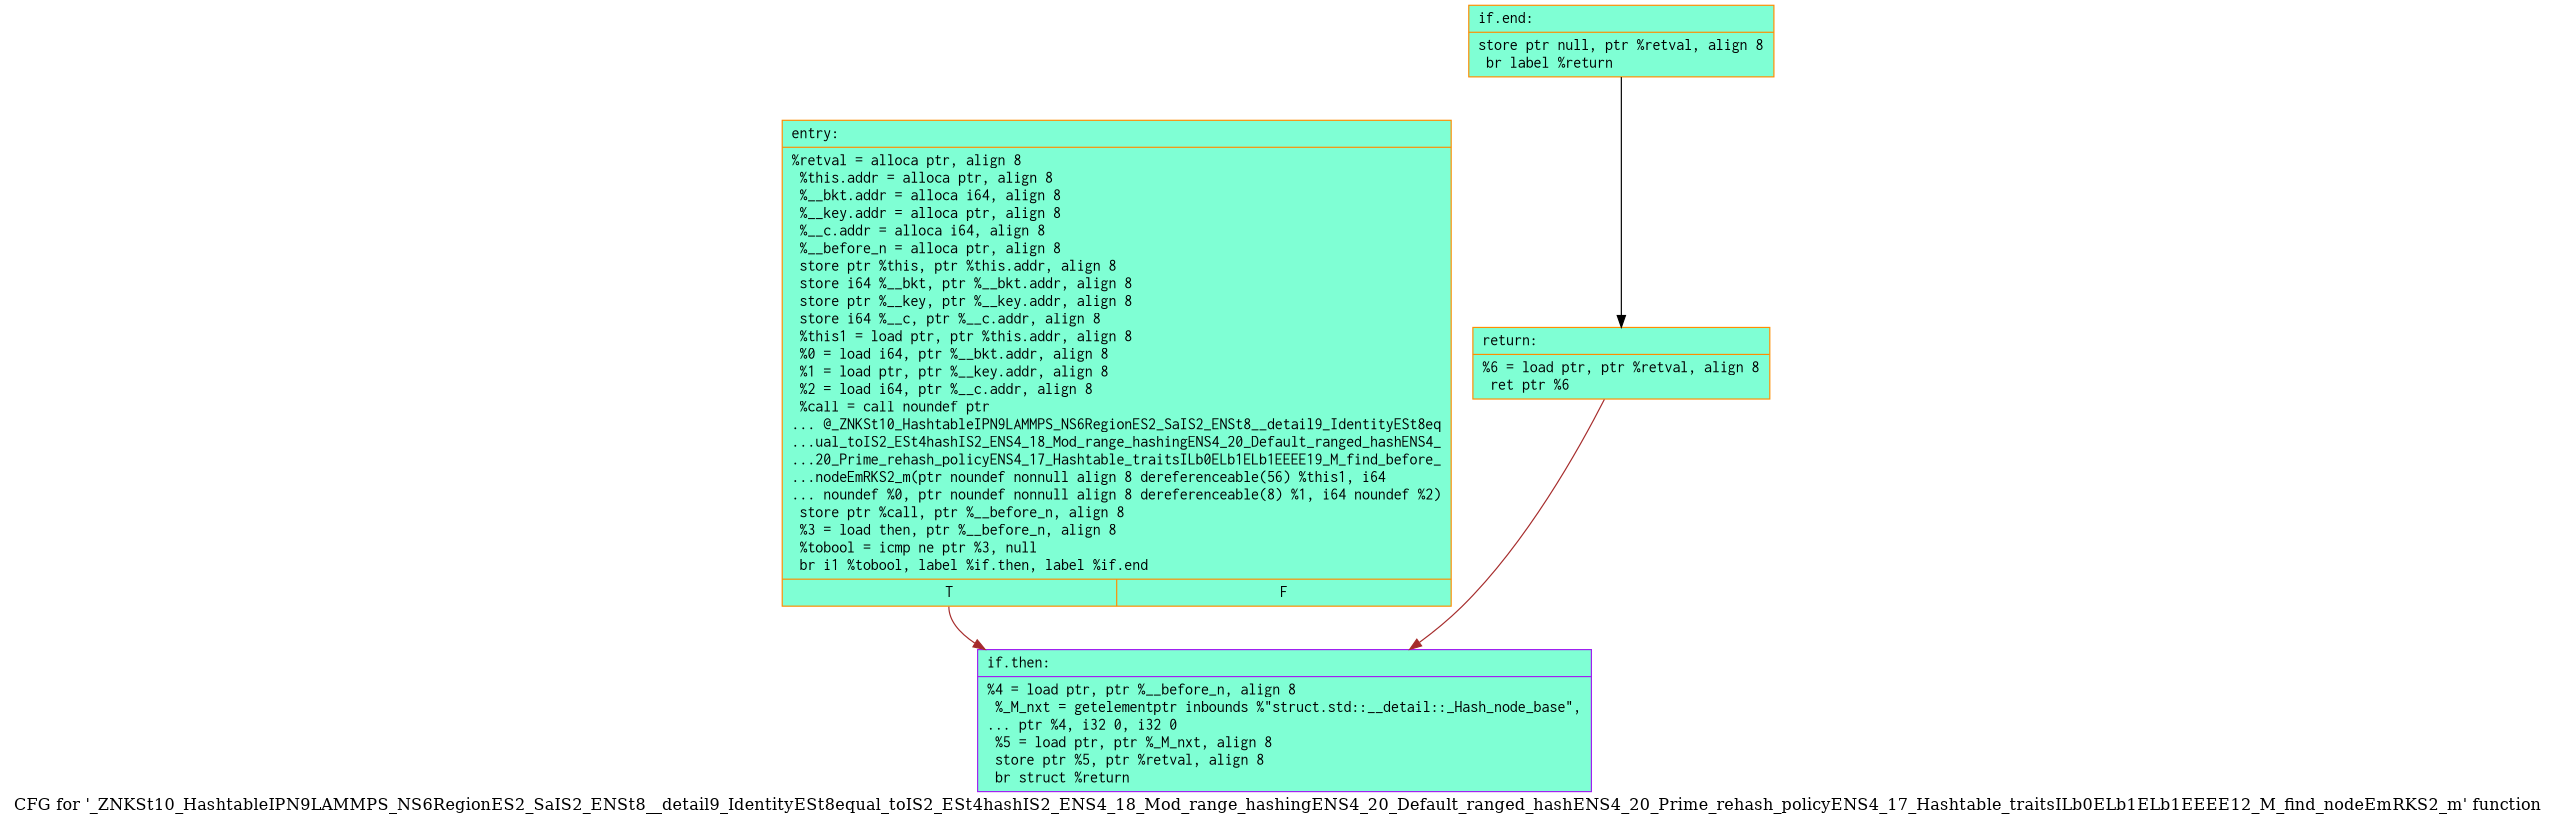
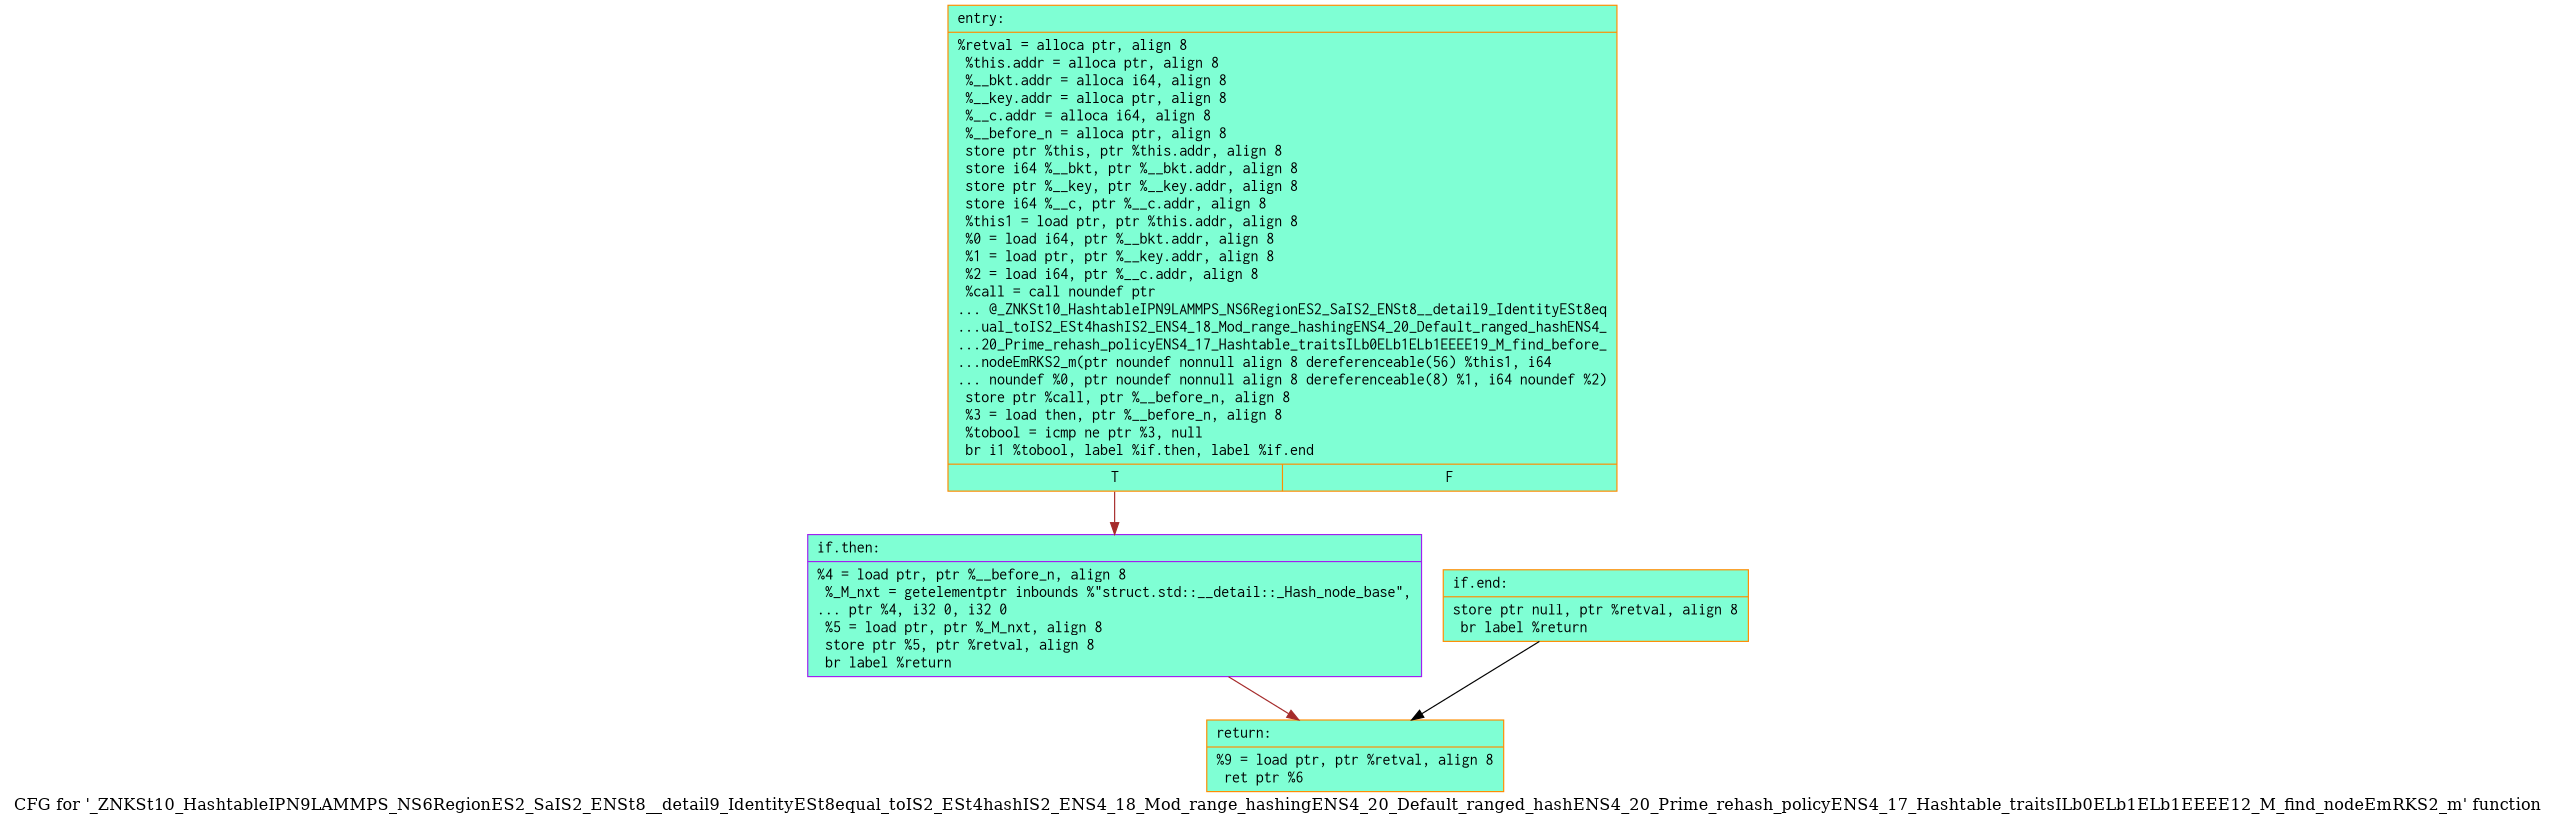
node "return:": text "%6 = load ptr, ptr %retval, align 8" -> "%9 = load ptr, ptr %retval, align 8"
edge "return:" -> "if.then:": reversed
node "if.then:": text "br struct %return" -> "br label %return"
